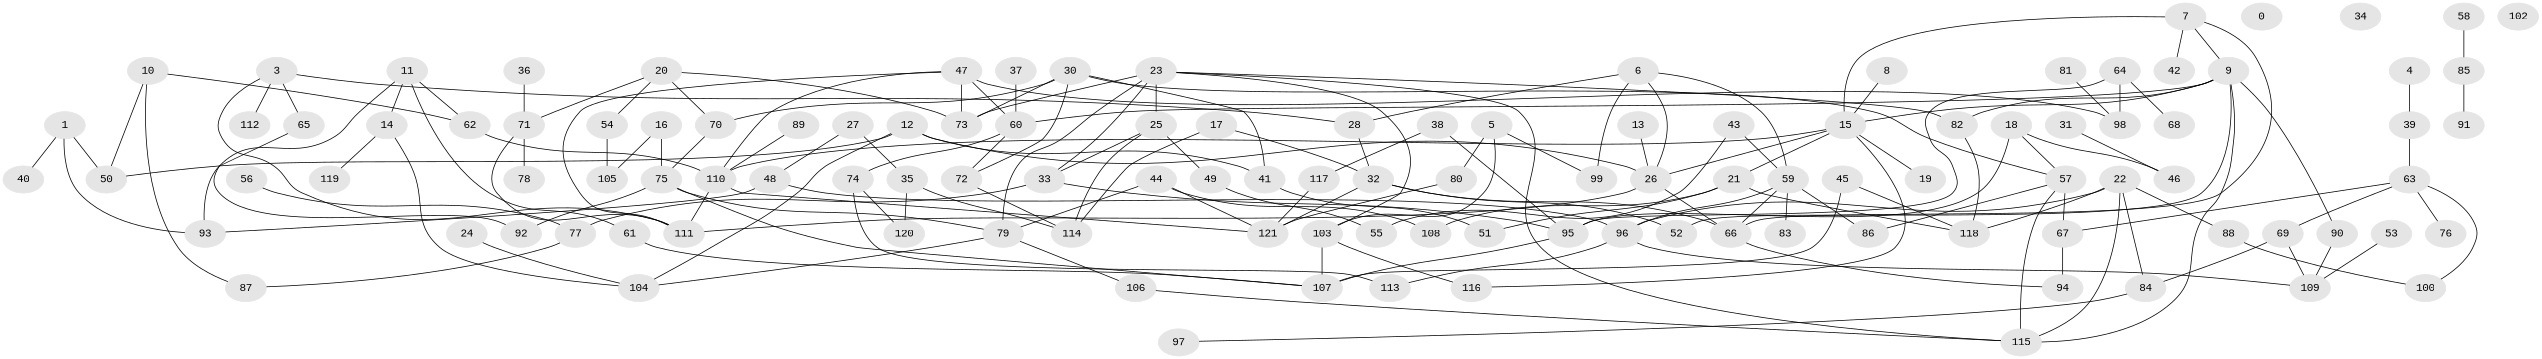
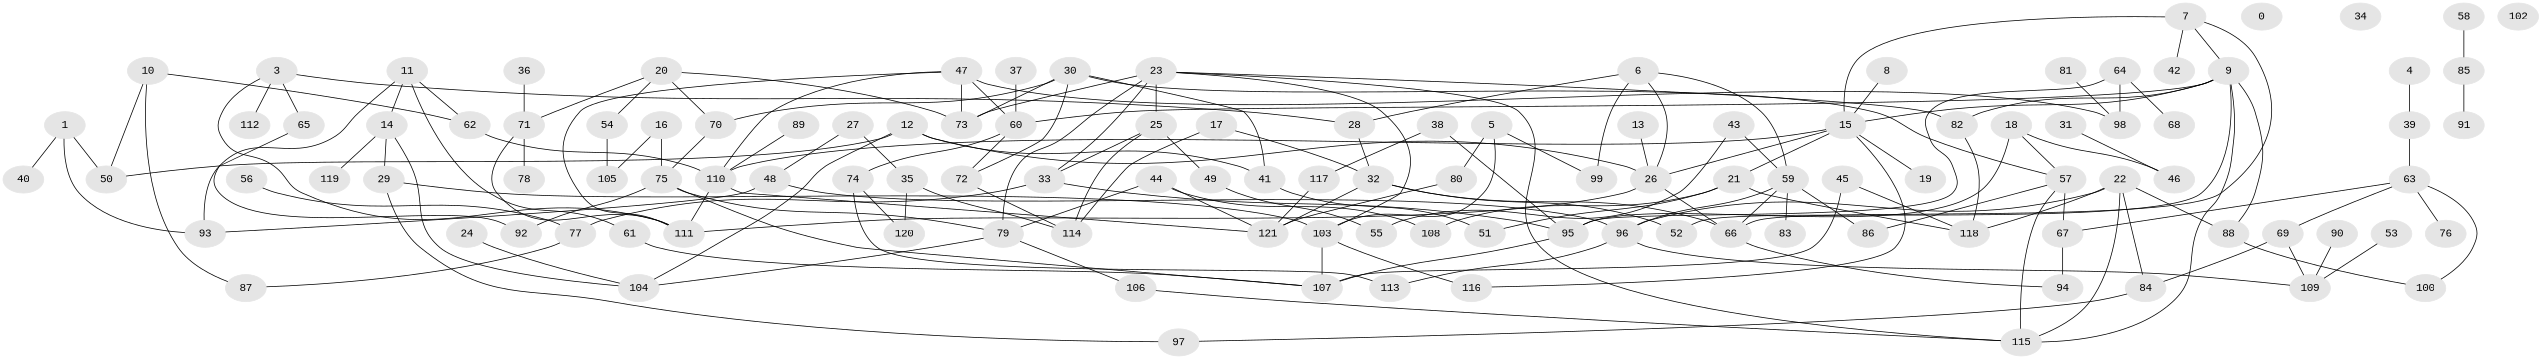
edge "9" -- "90": now "9" -- "88"
node "29": added
